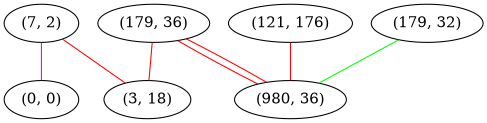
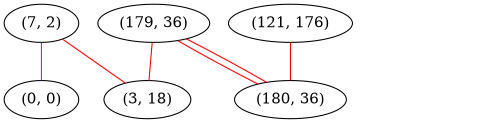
node "(179, 32)": removed
node "(980, 36)": label "(980, 36)" -> "(180, 36)"
